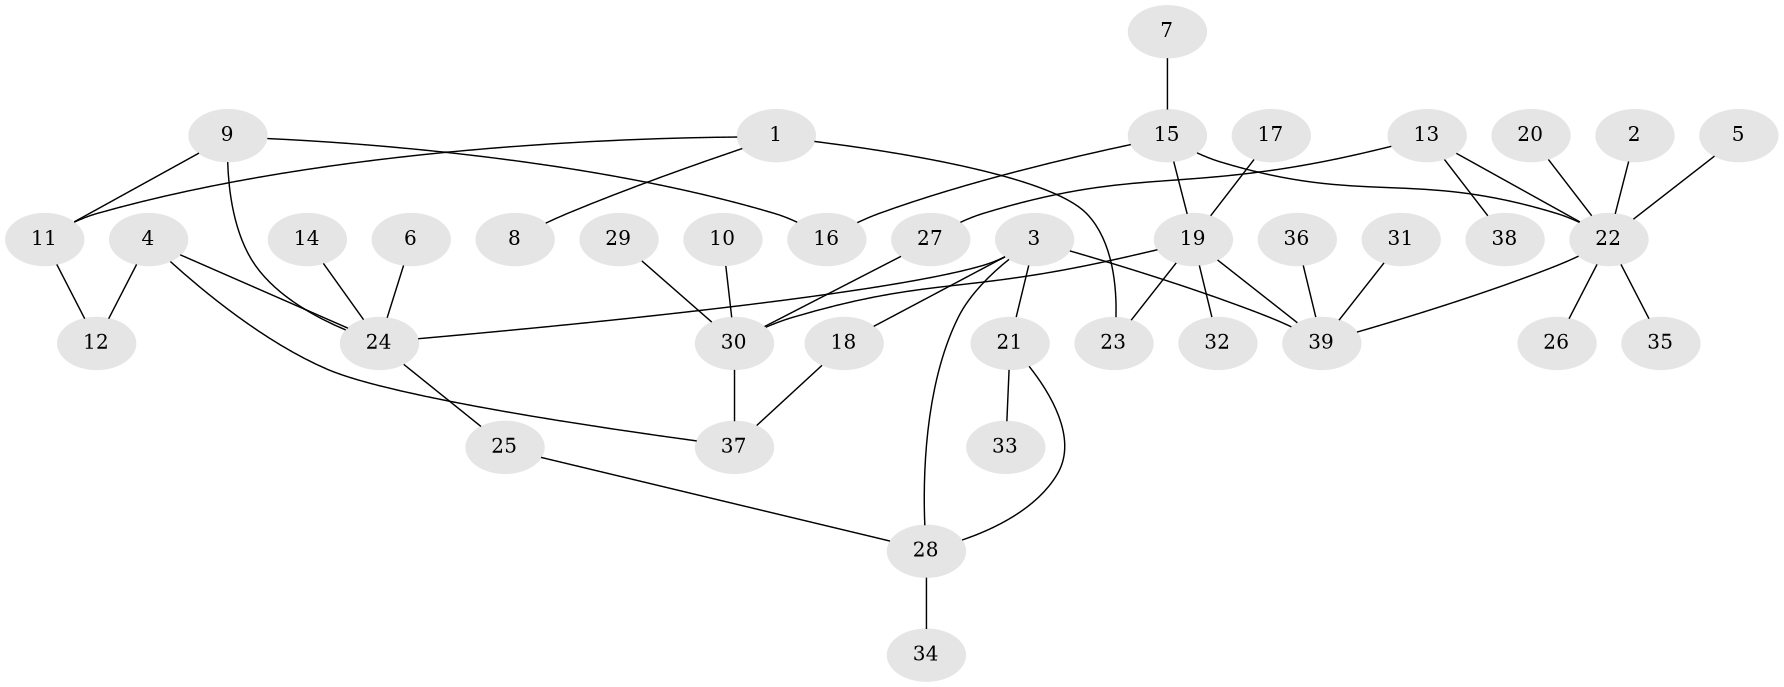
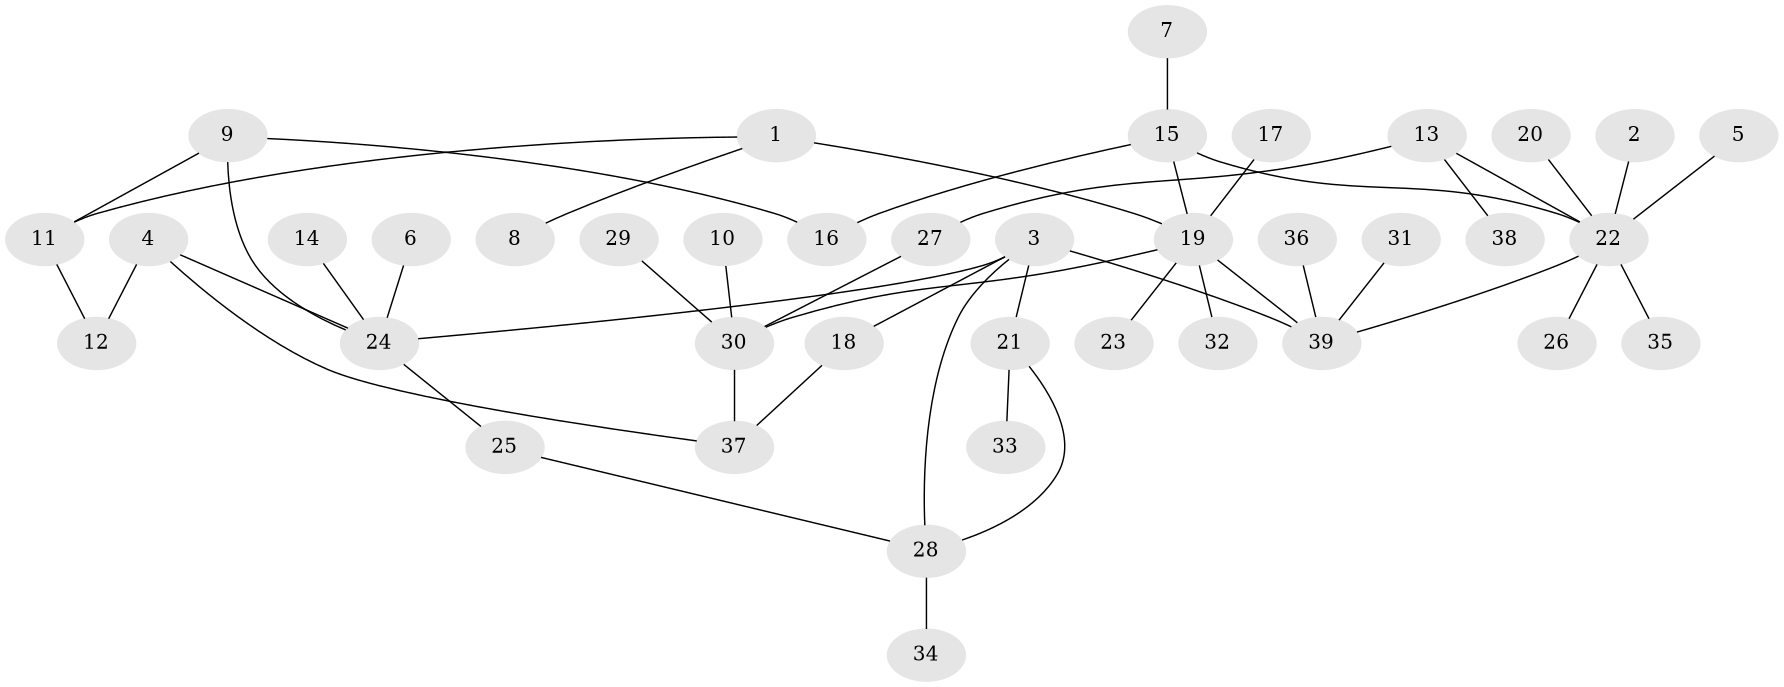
edge "1" -- "23": now "1" -- "19"
